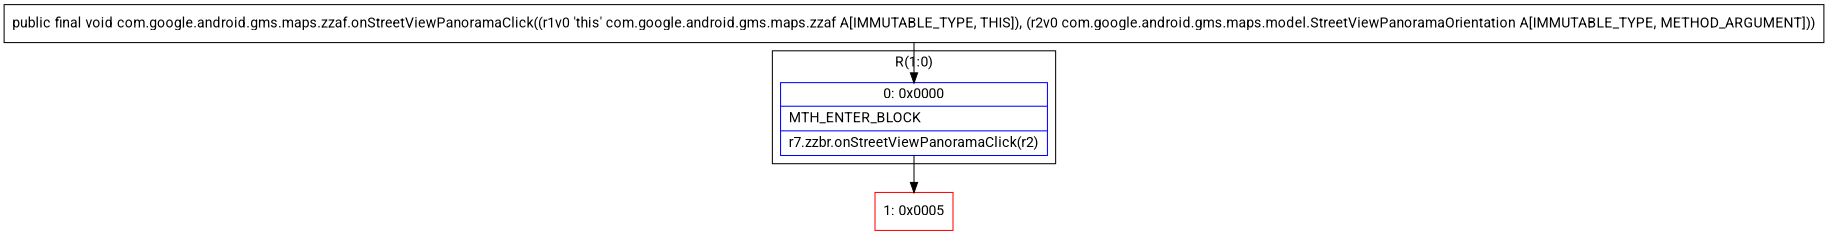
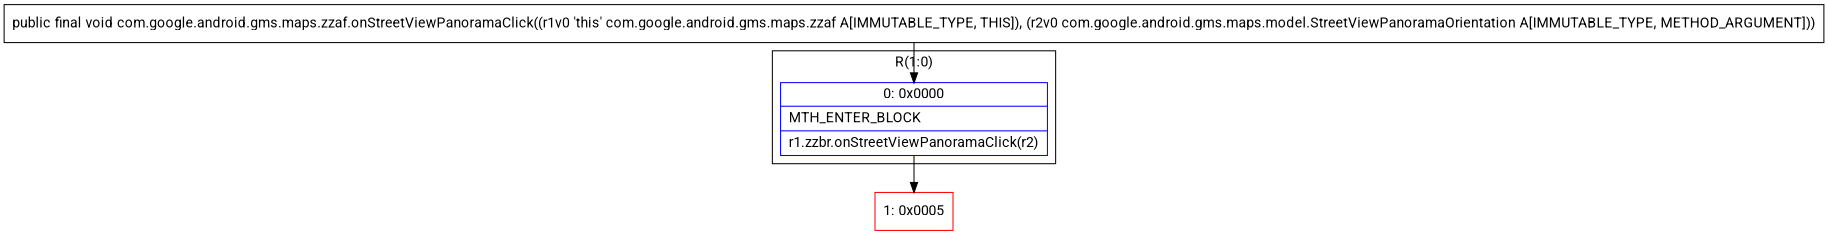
node "0: 0x0000": text "r7.zzbr.onStreetViewPanoramaClick(r2)" -> "r1.zzbr.onStreetViewPanoramaClick(r2)"
